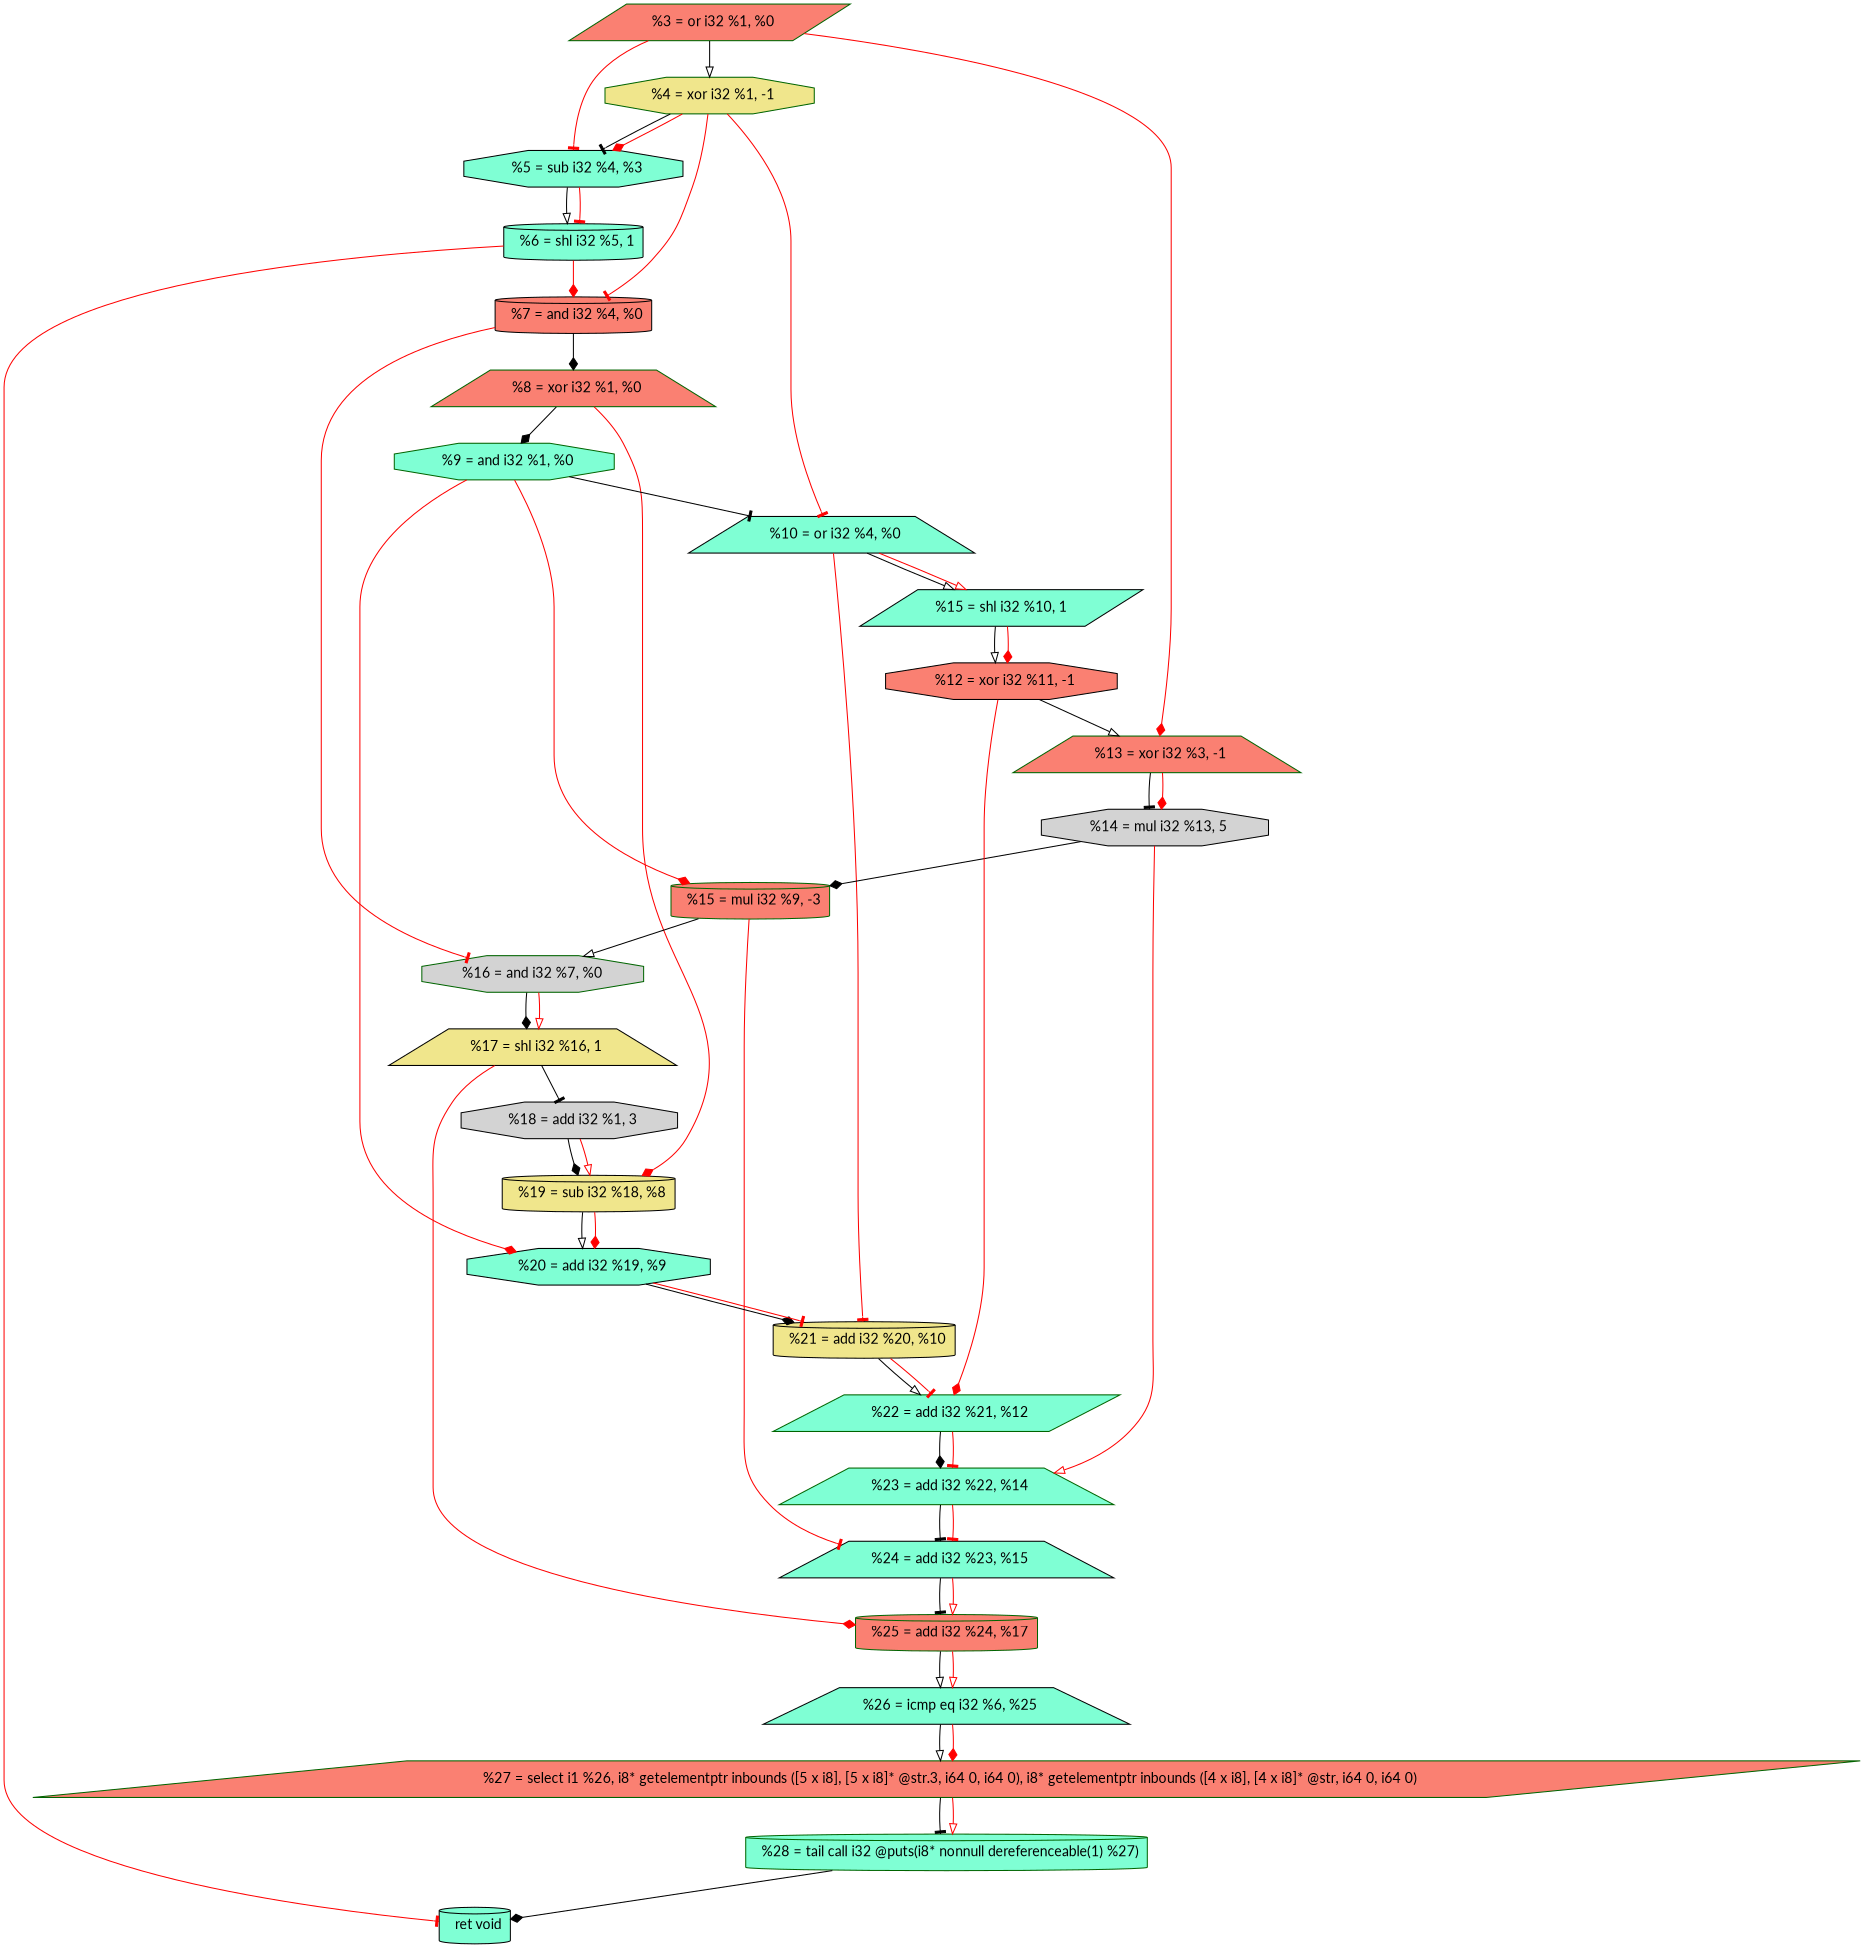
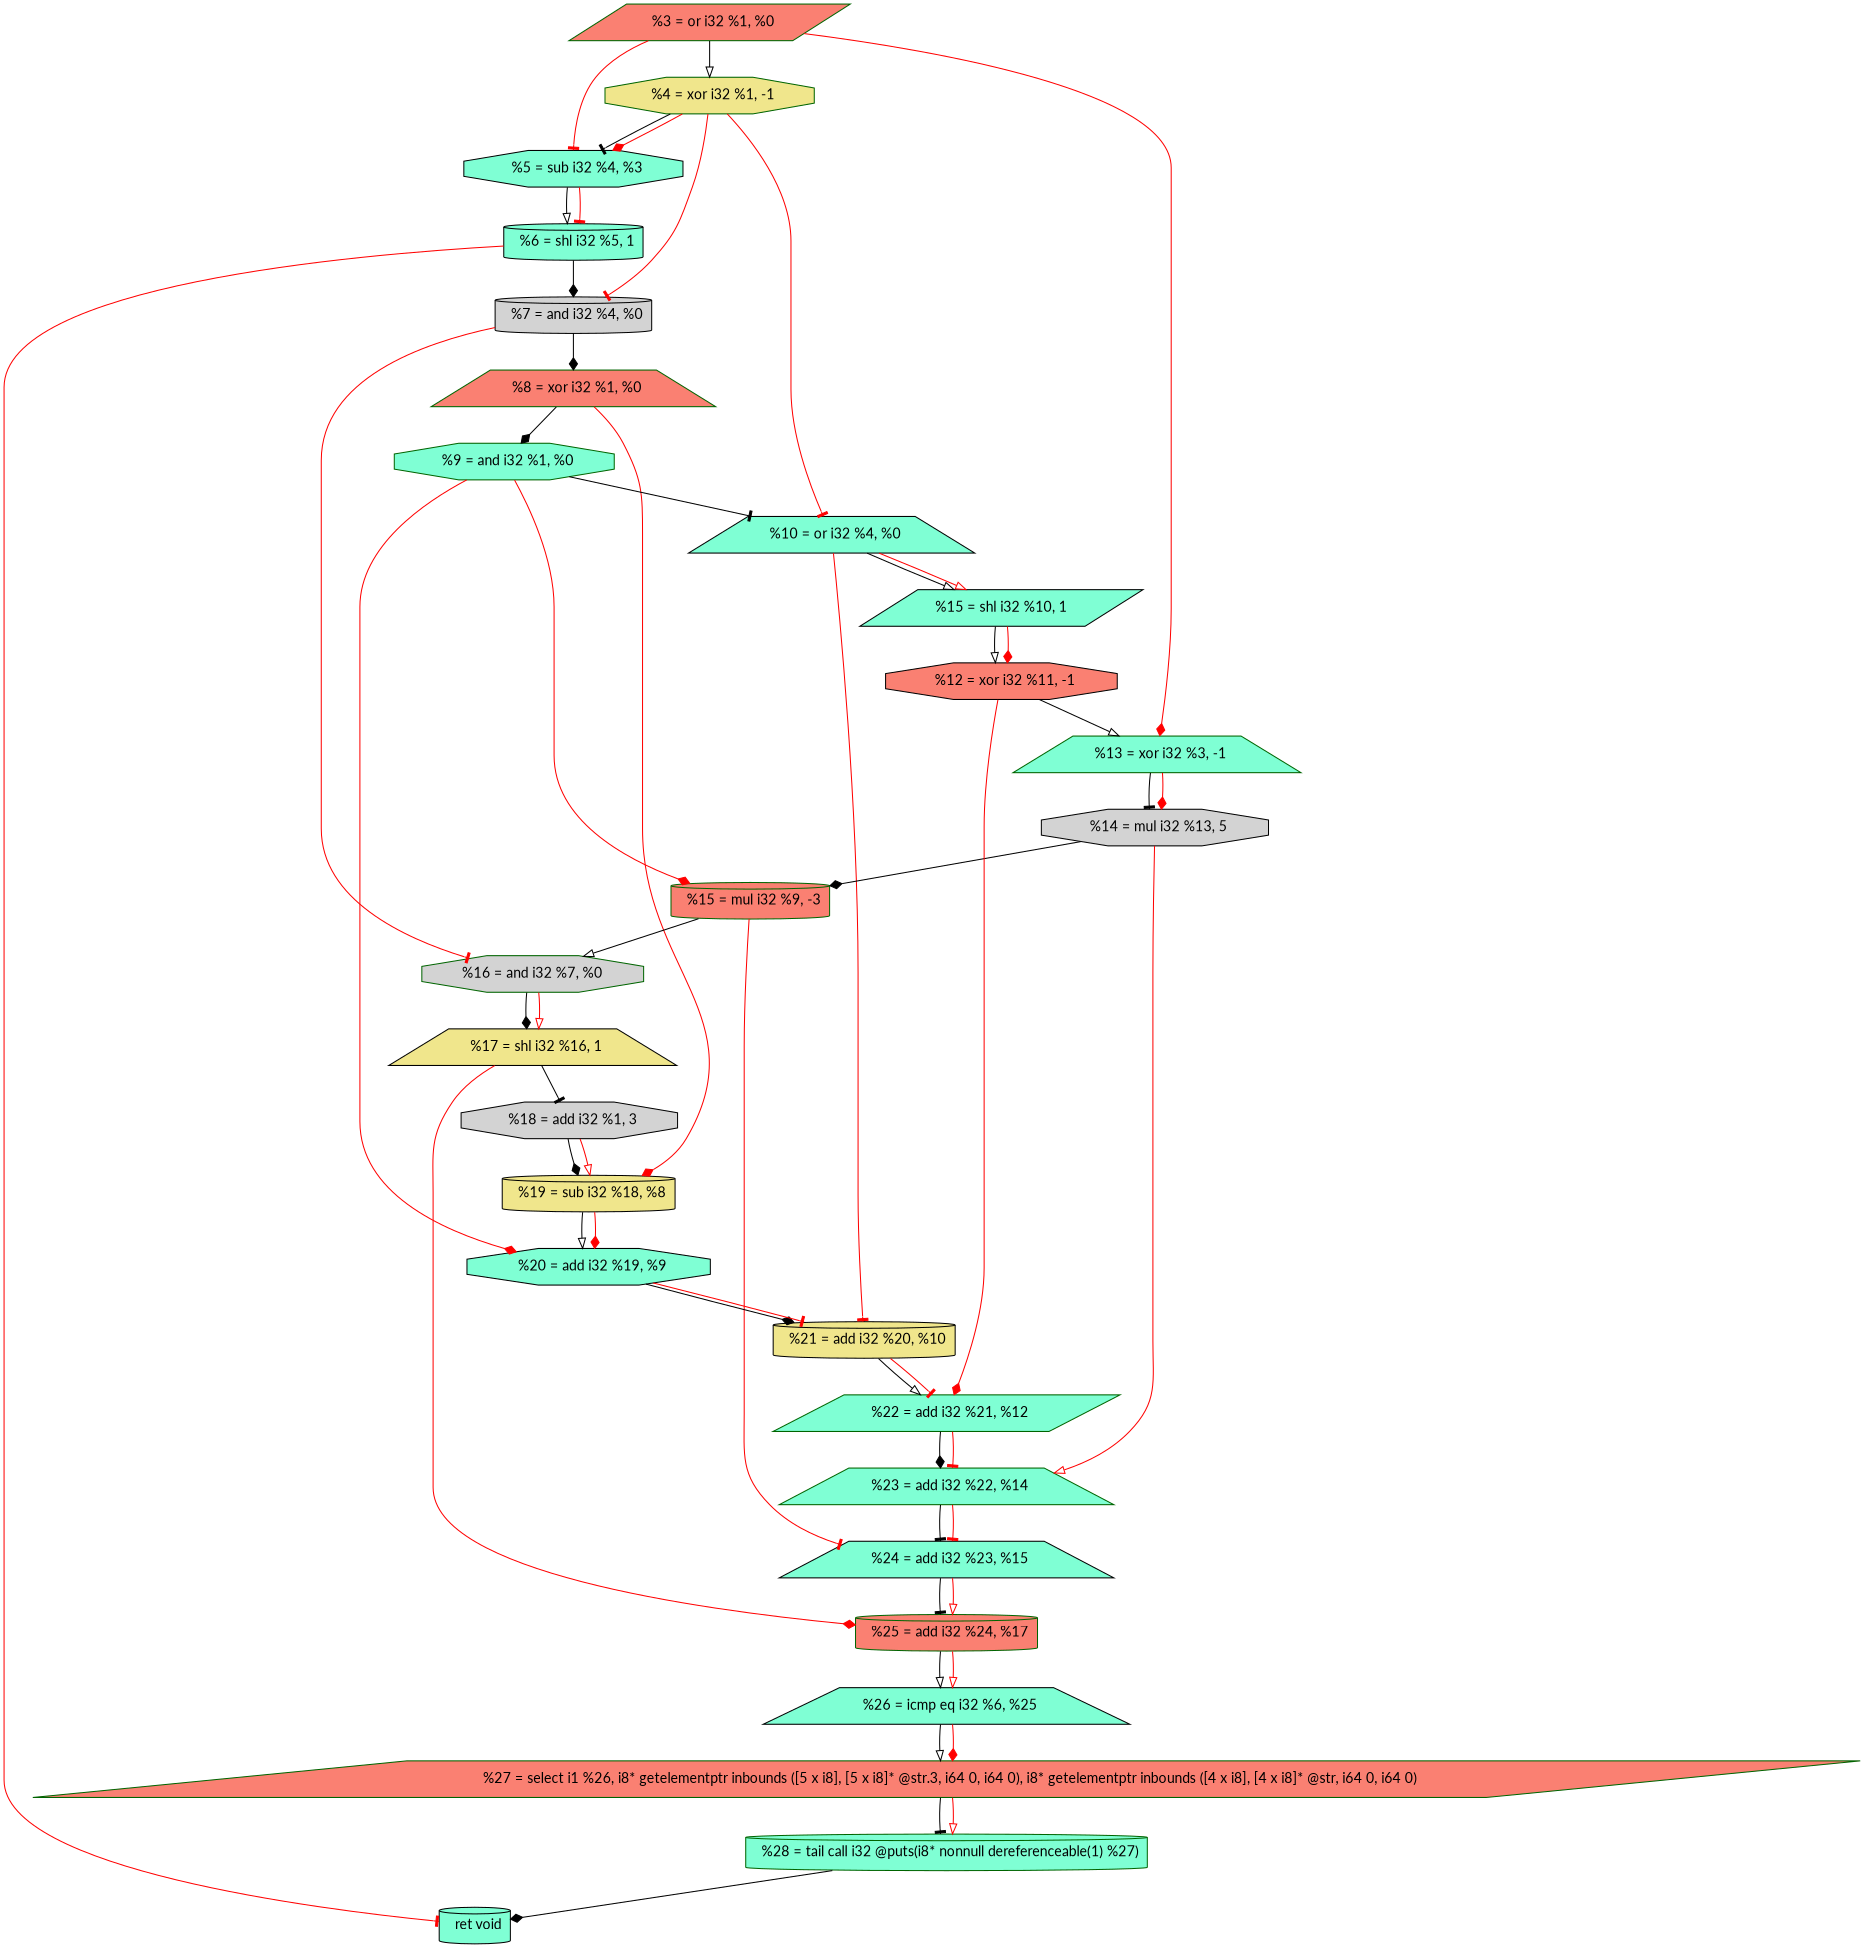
edge "%6 = shl i32 %5, 1" -> "%7 = and i32 %4, %0": color red -> black
node "%7 = and i32 %4, %0": fillcolor salmon -> lightgrey
node "%13 = xor i32 %3, -1": fillcolor salmon -> aquamarine
